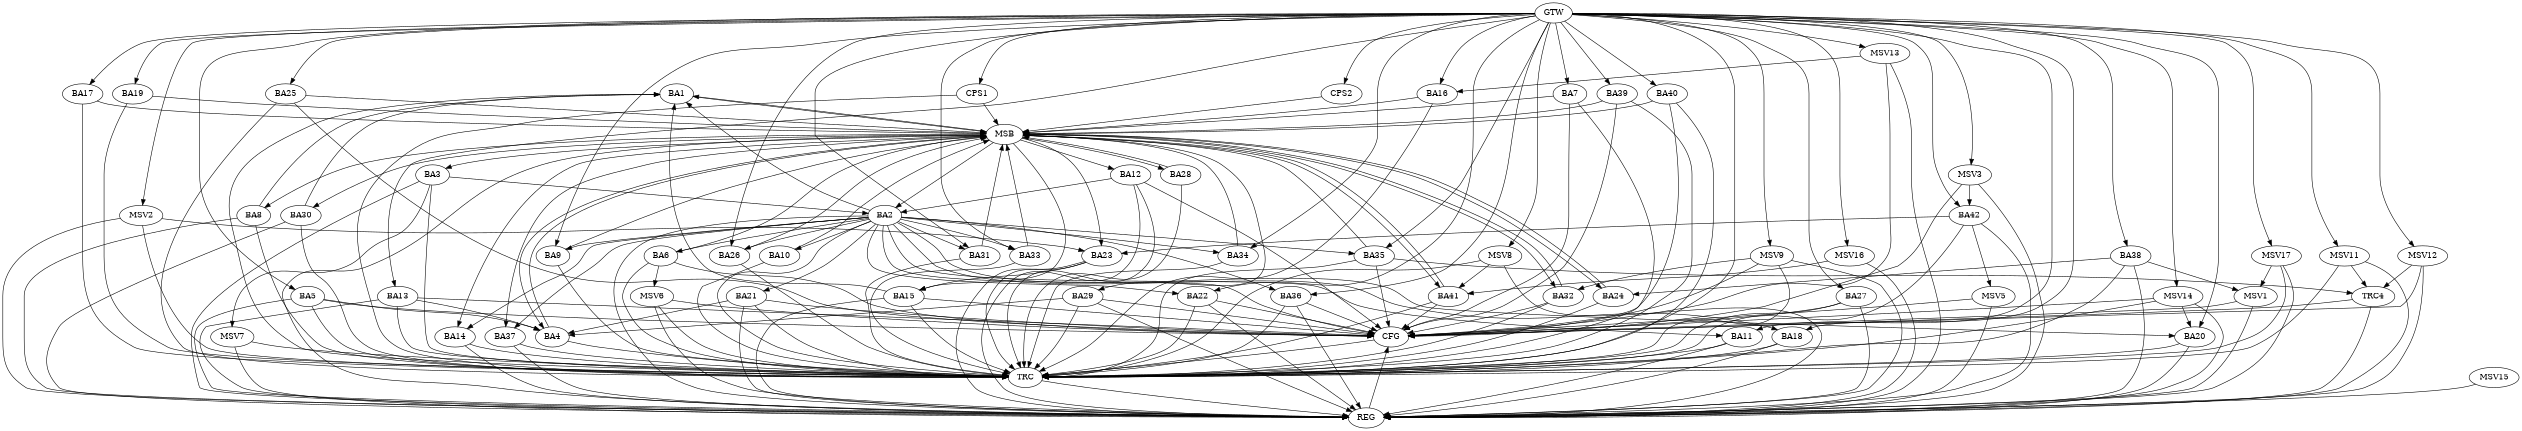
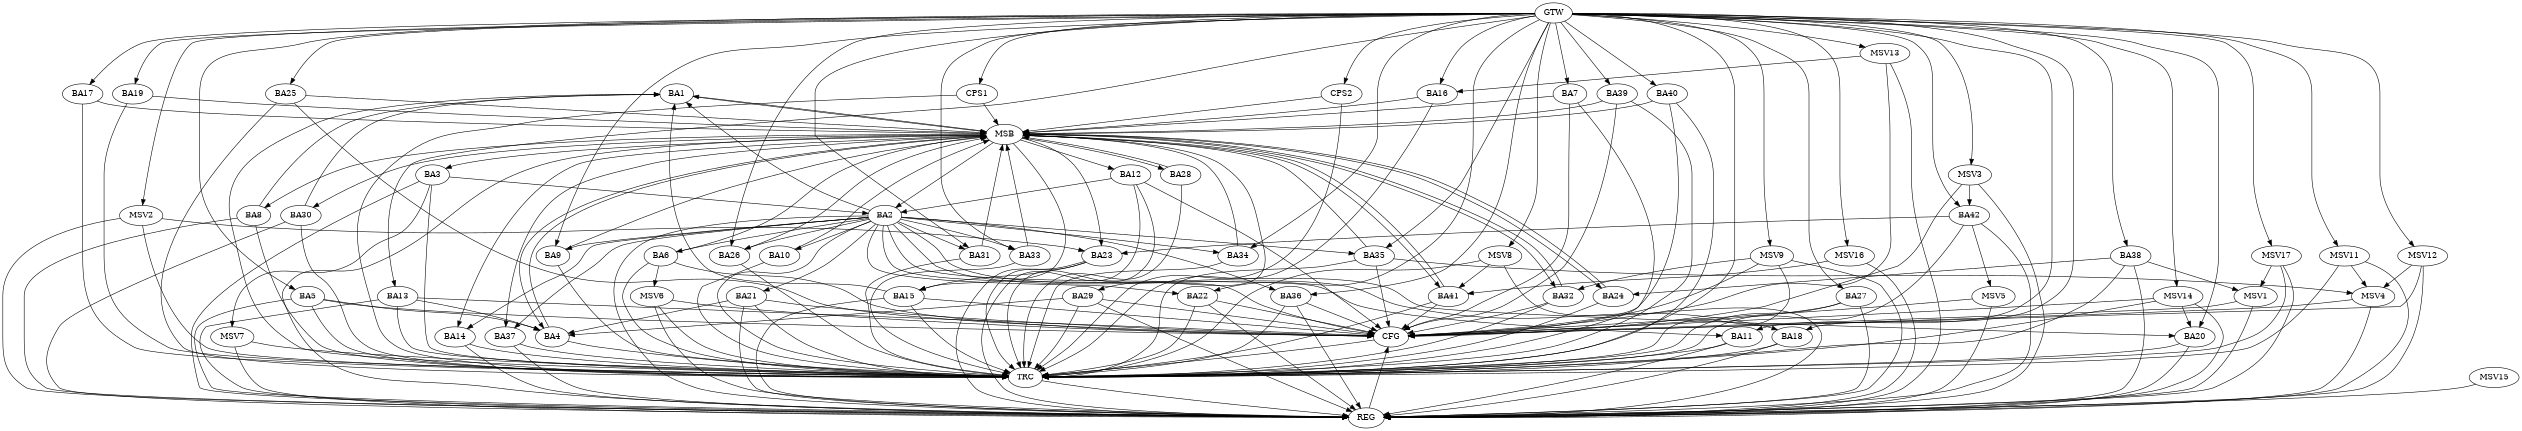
edge "CPS2" -> "TRC": added
node "TRC4": label "TRC4" -> "MSV4"
